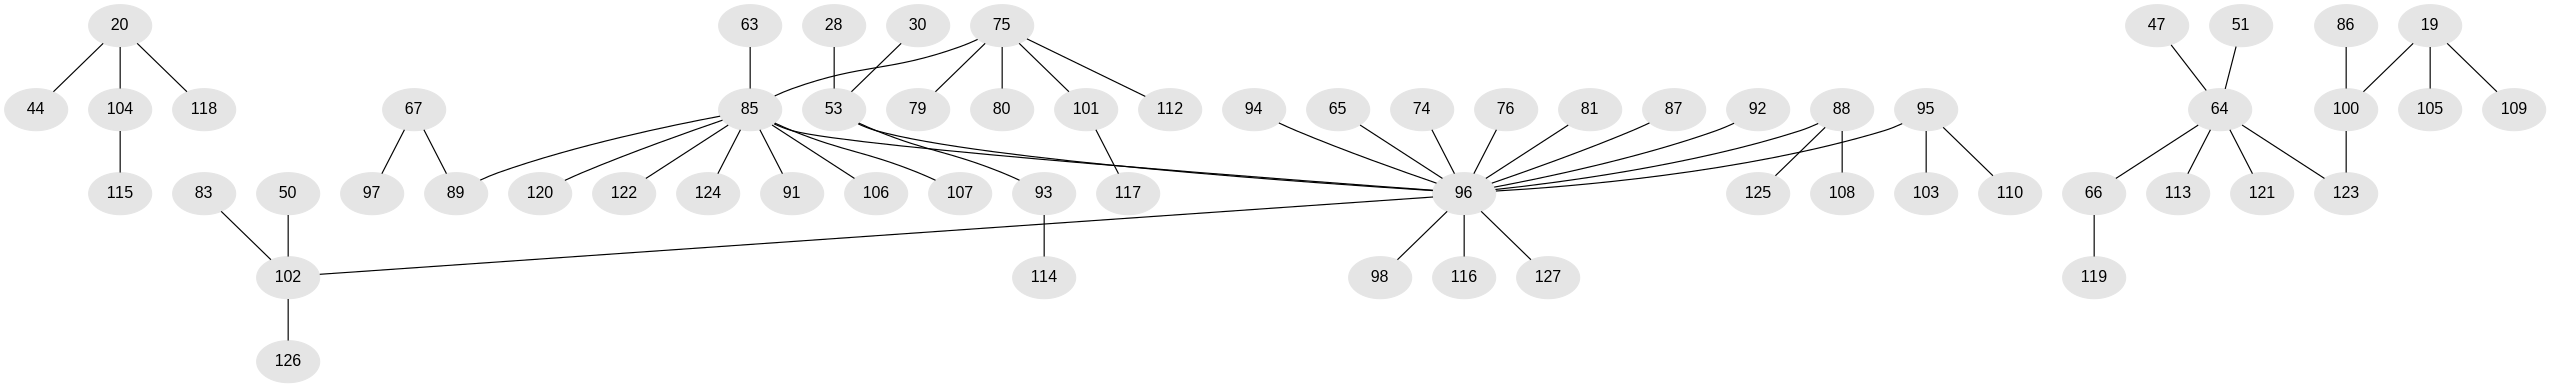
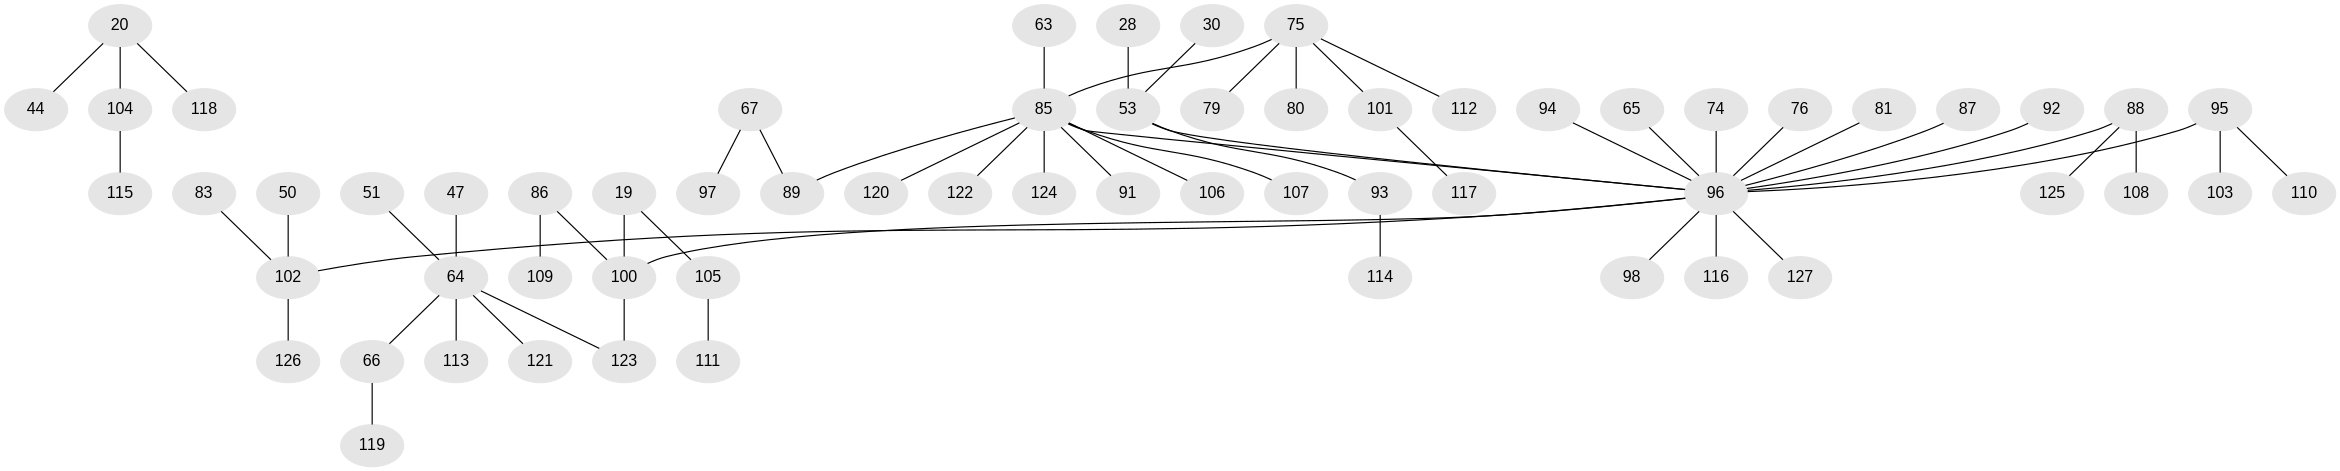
edge "19" -- "109": now "86" -- "109"
edge "96" -- "100": added
node "111": added
